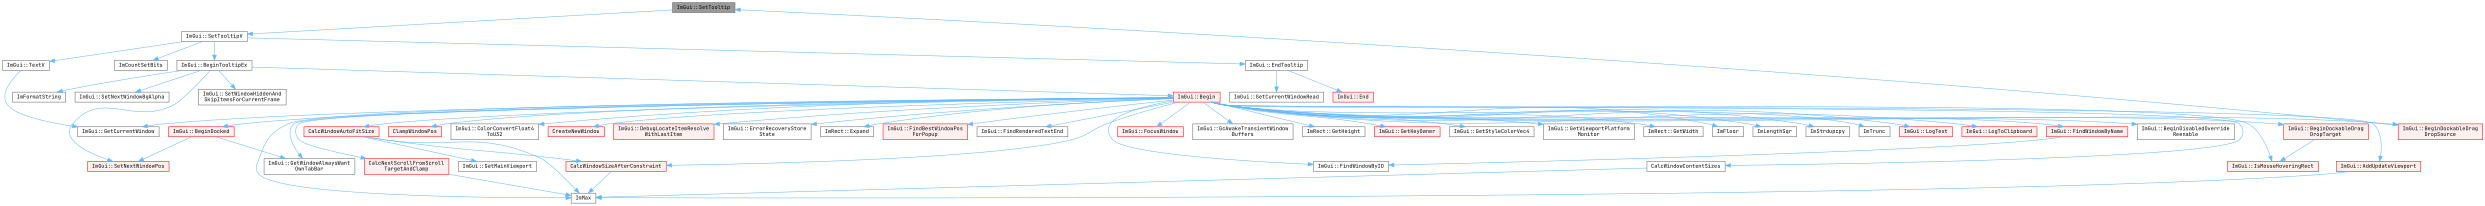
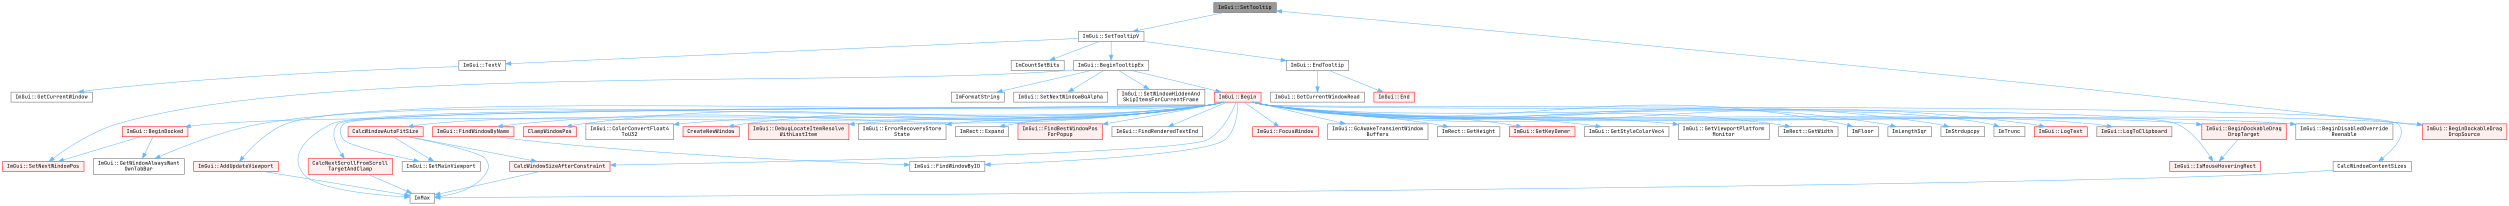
edge "ImGui::Begin" -> "ImGui::GetCurrentWindow": now "ImGui::Begin" -> "ImGui::GetMainViewport"
node "ImGui::LogToClipboard": color red -> grey40
